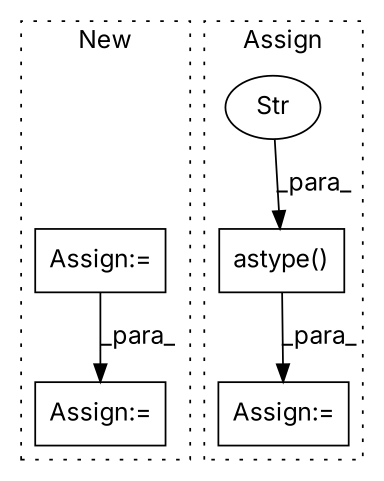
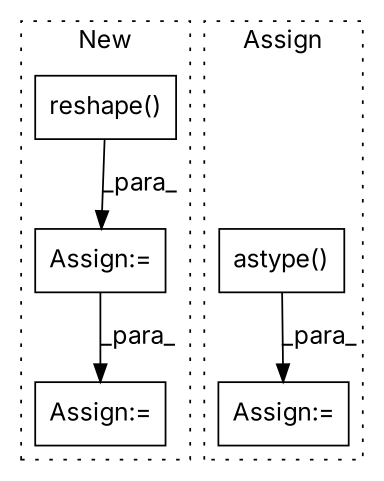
node "reshape()": added
node "Str": removed
